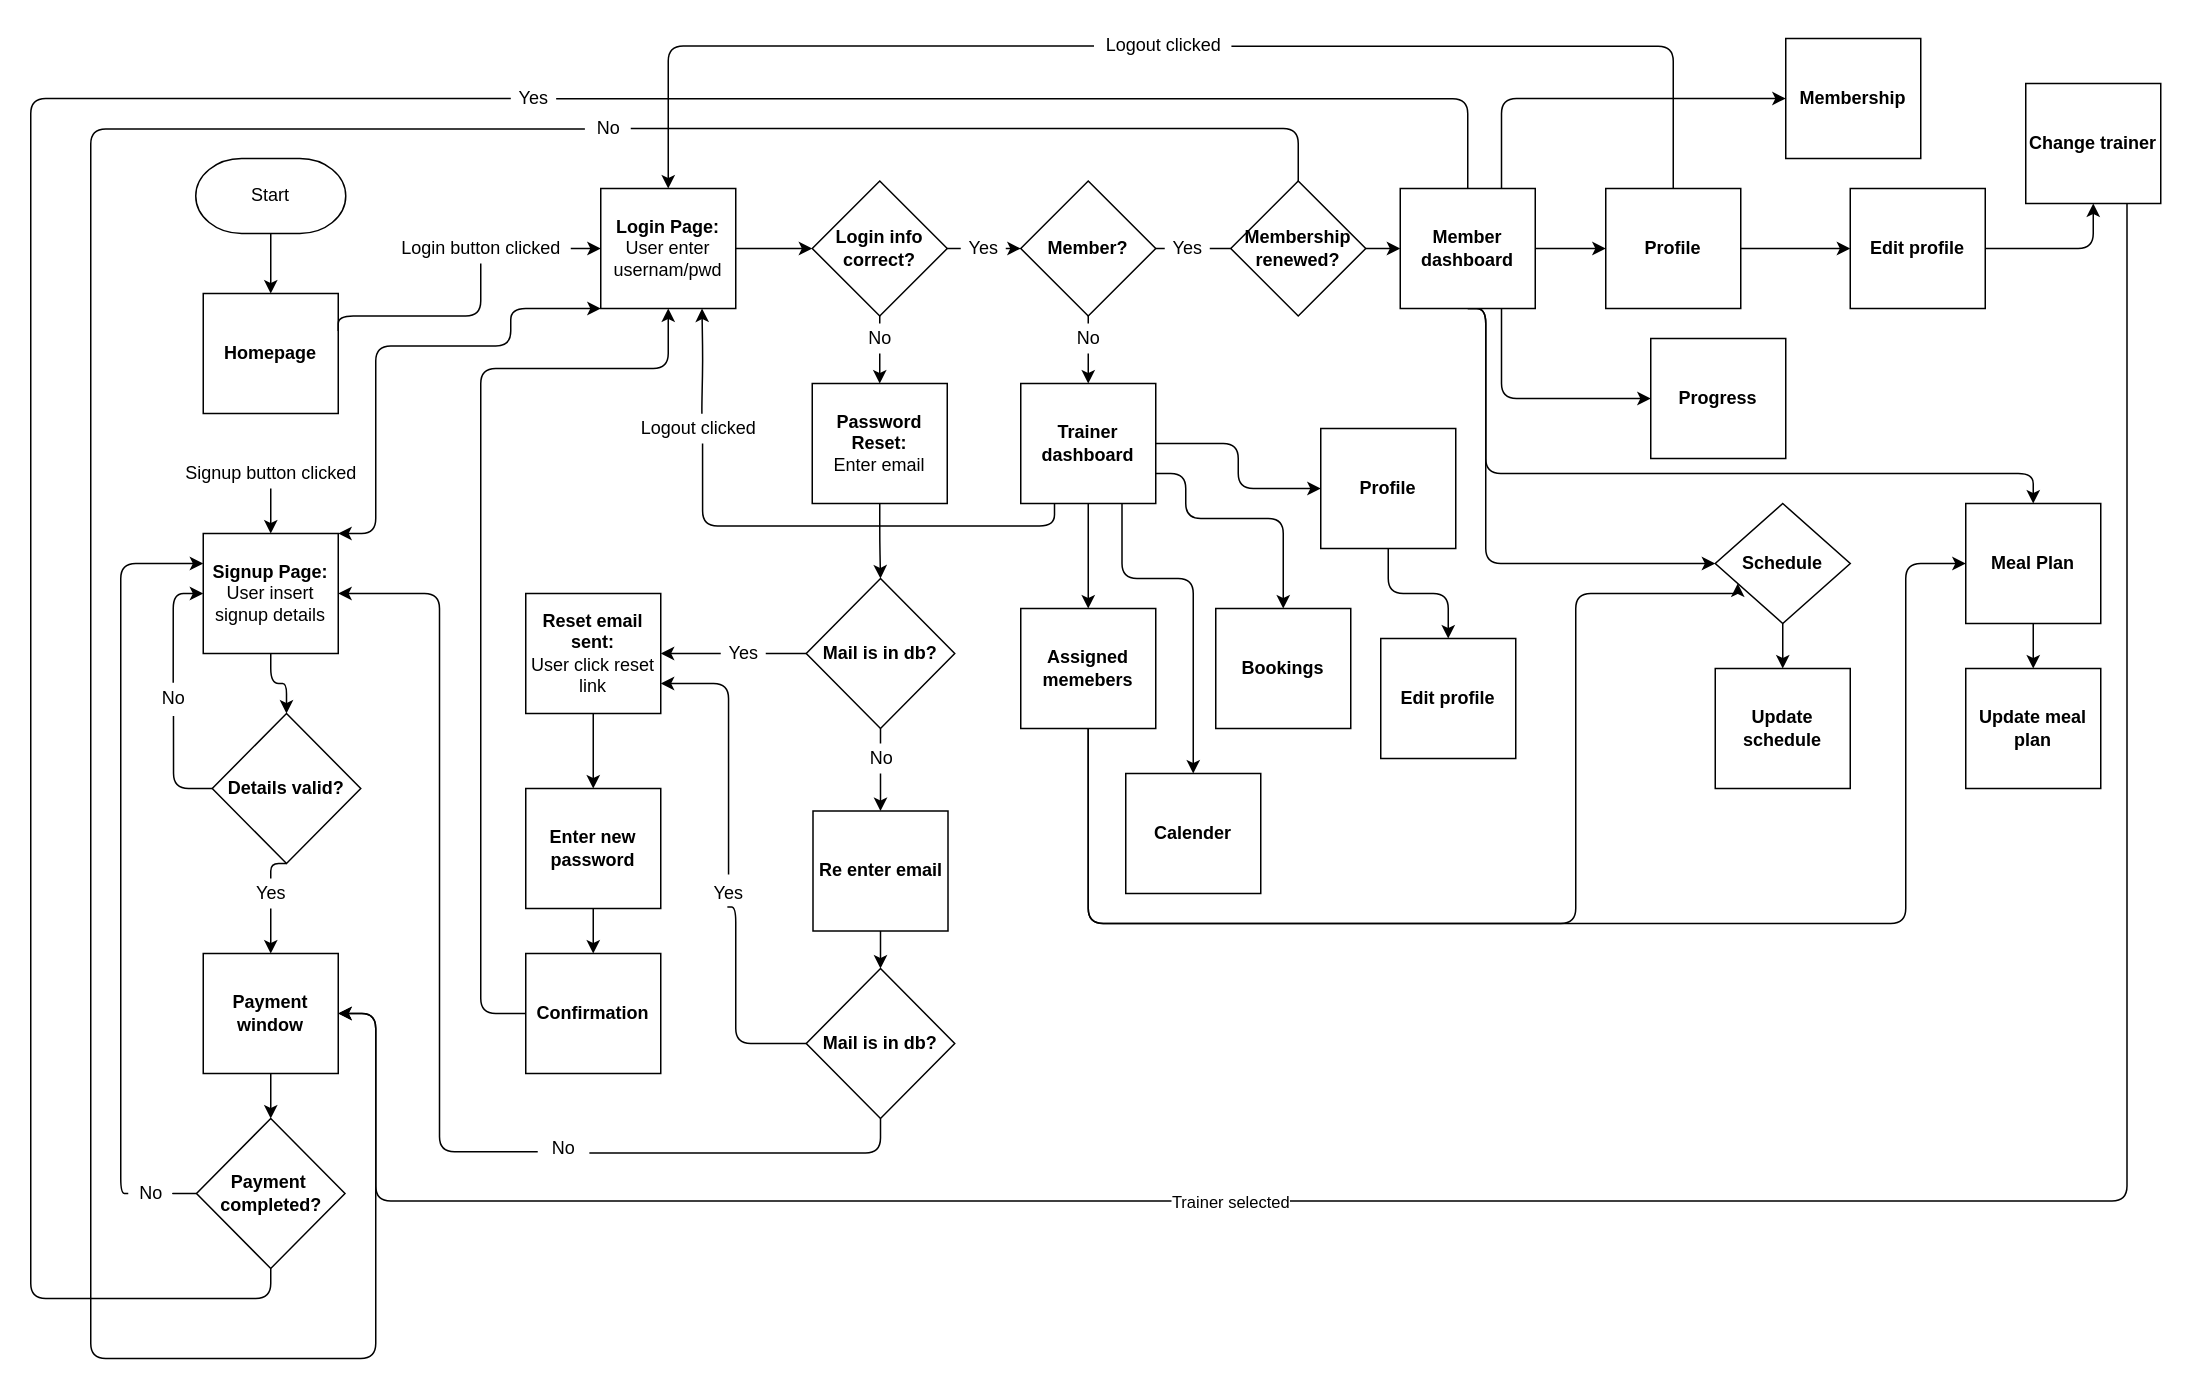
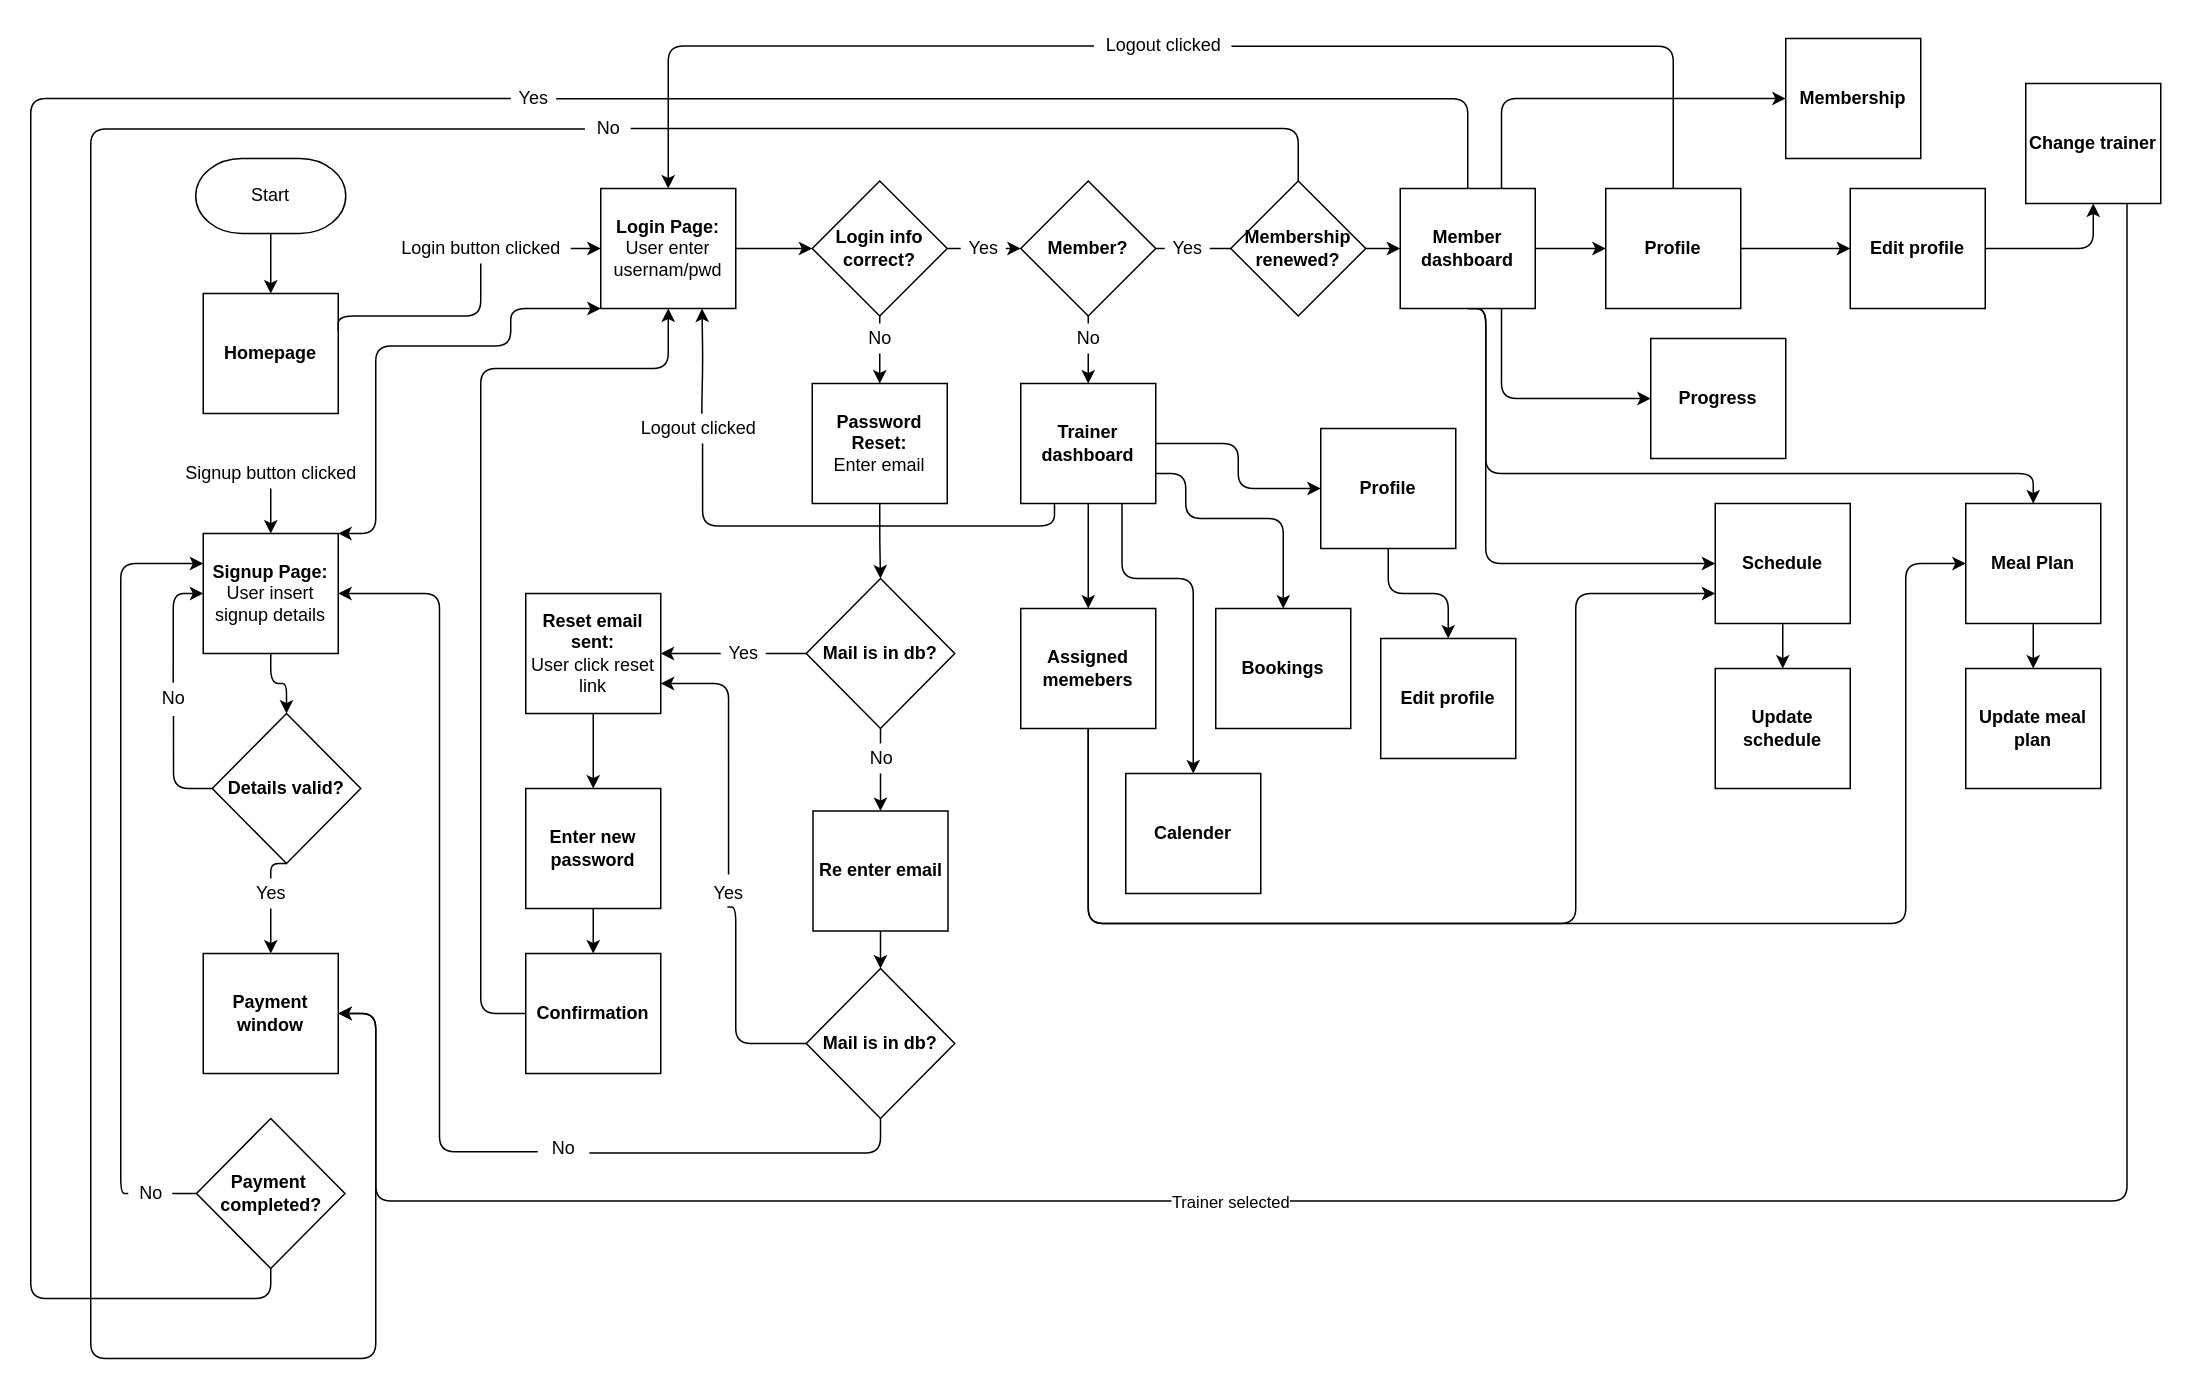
node "Schedule": shape diamond -> rectangle
edge "Payment window" -> "Payment completed?": removed
